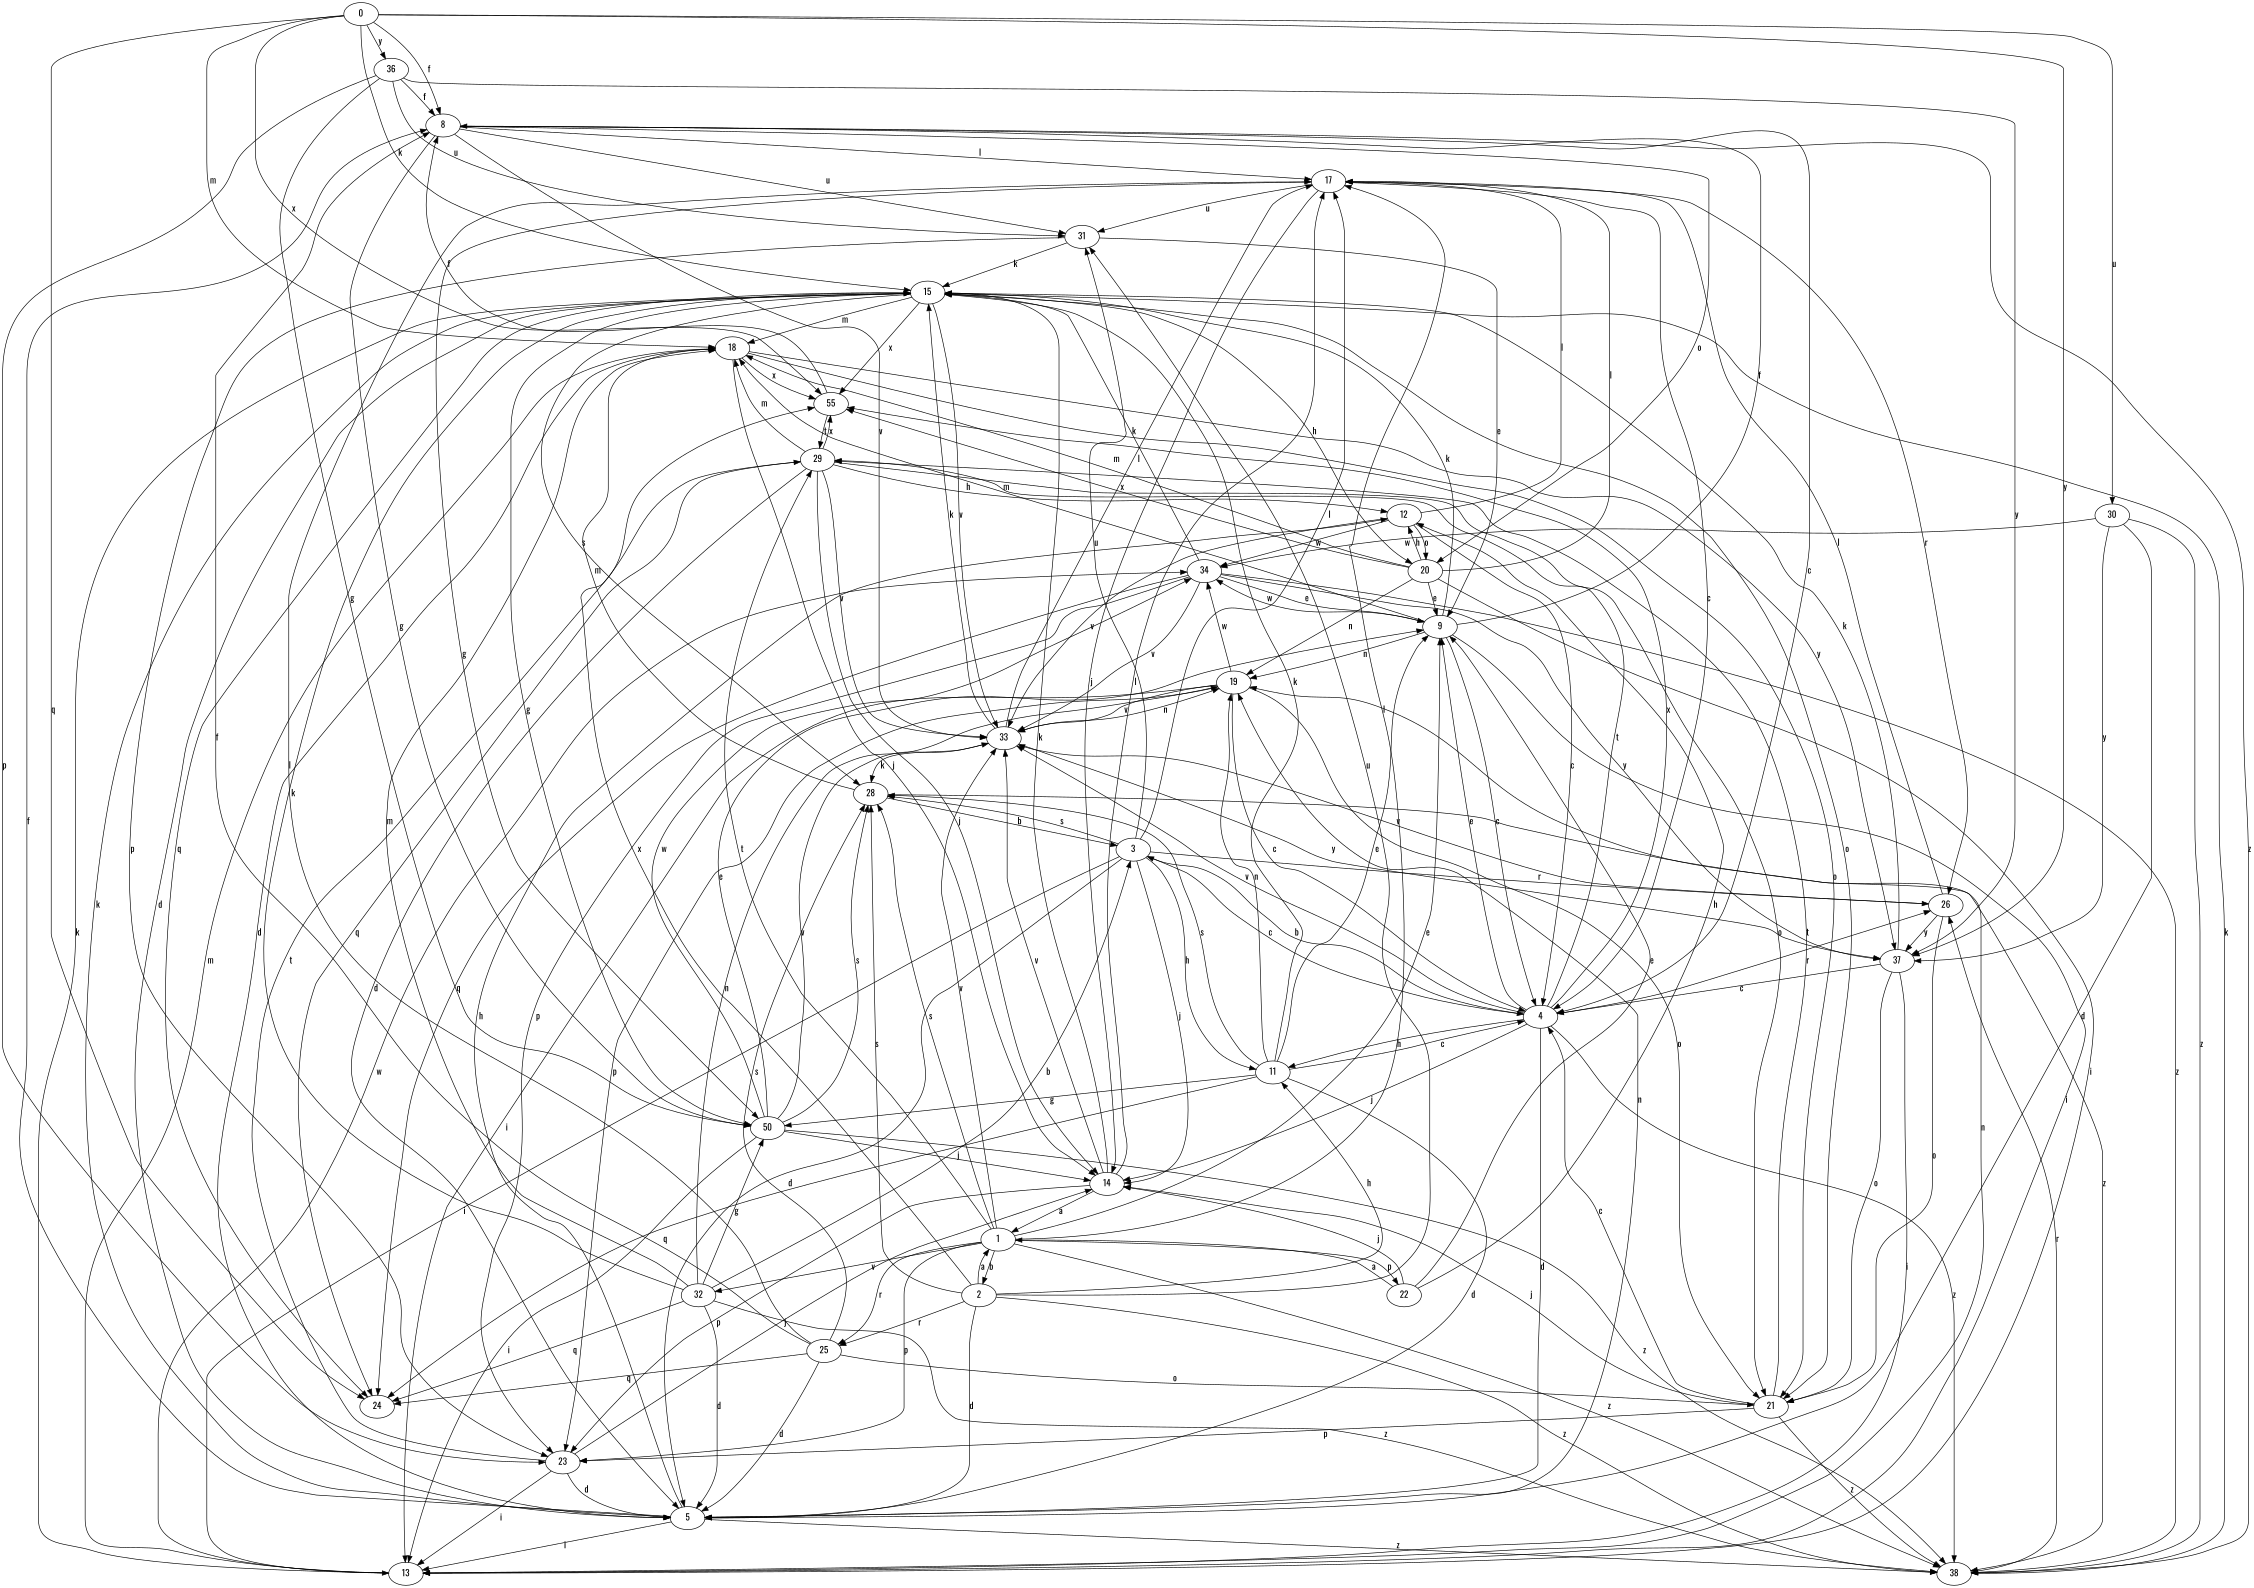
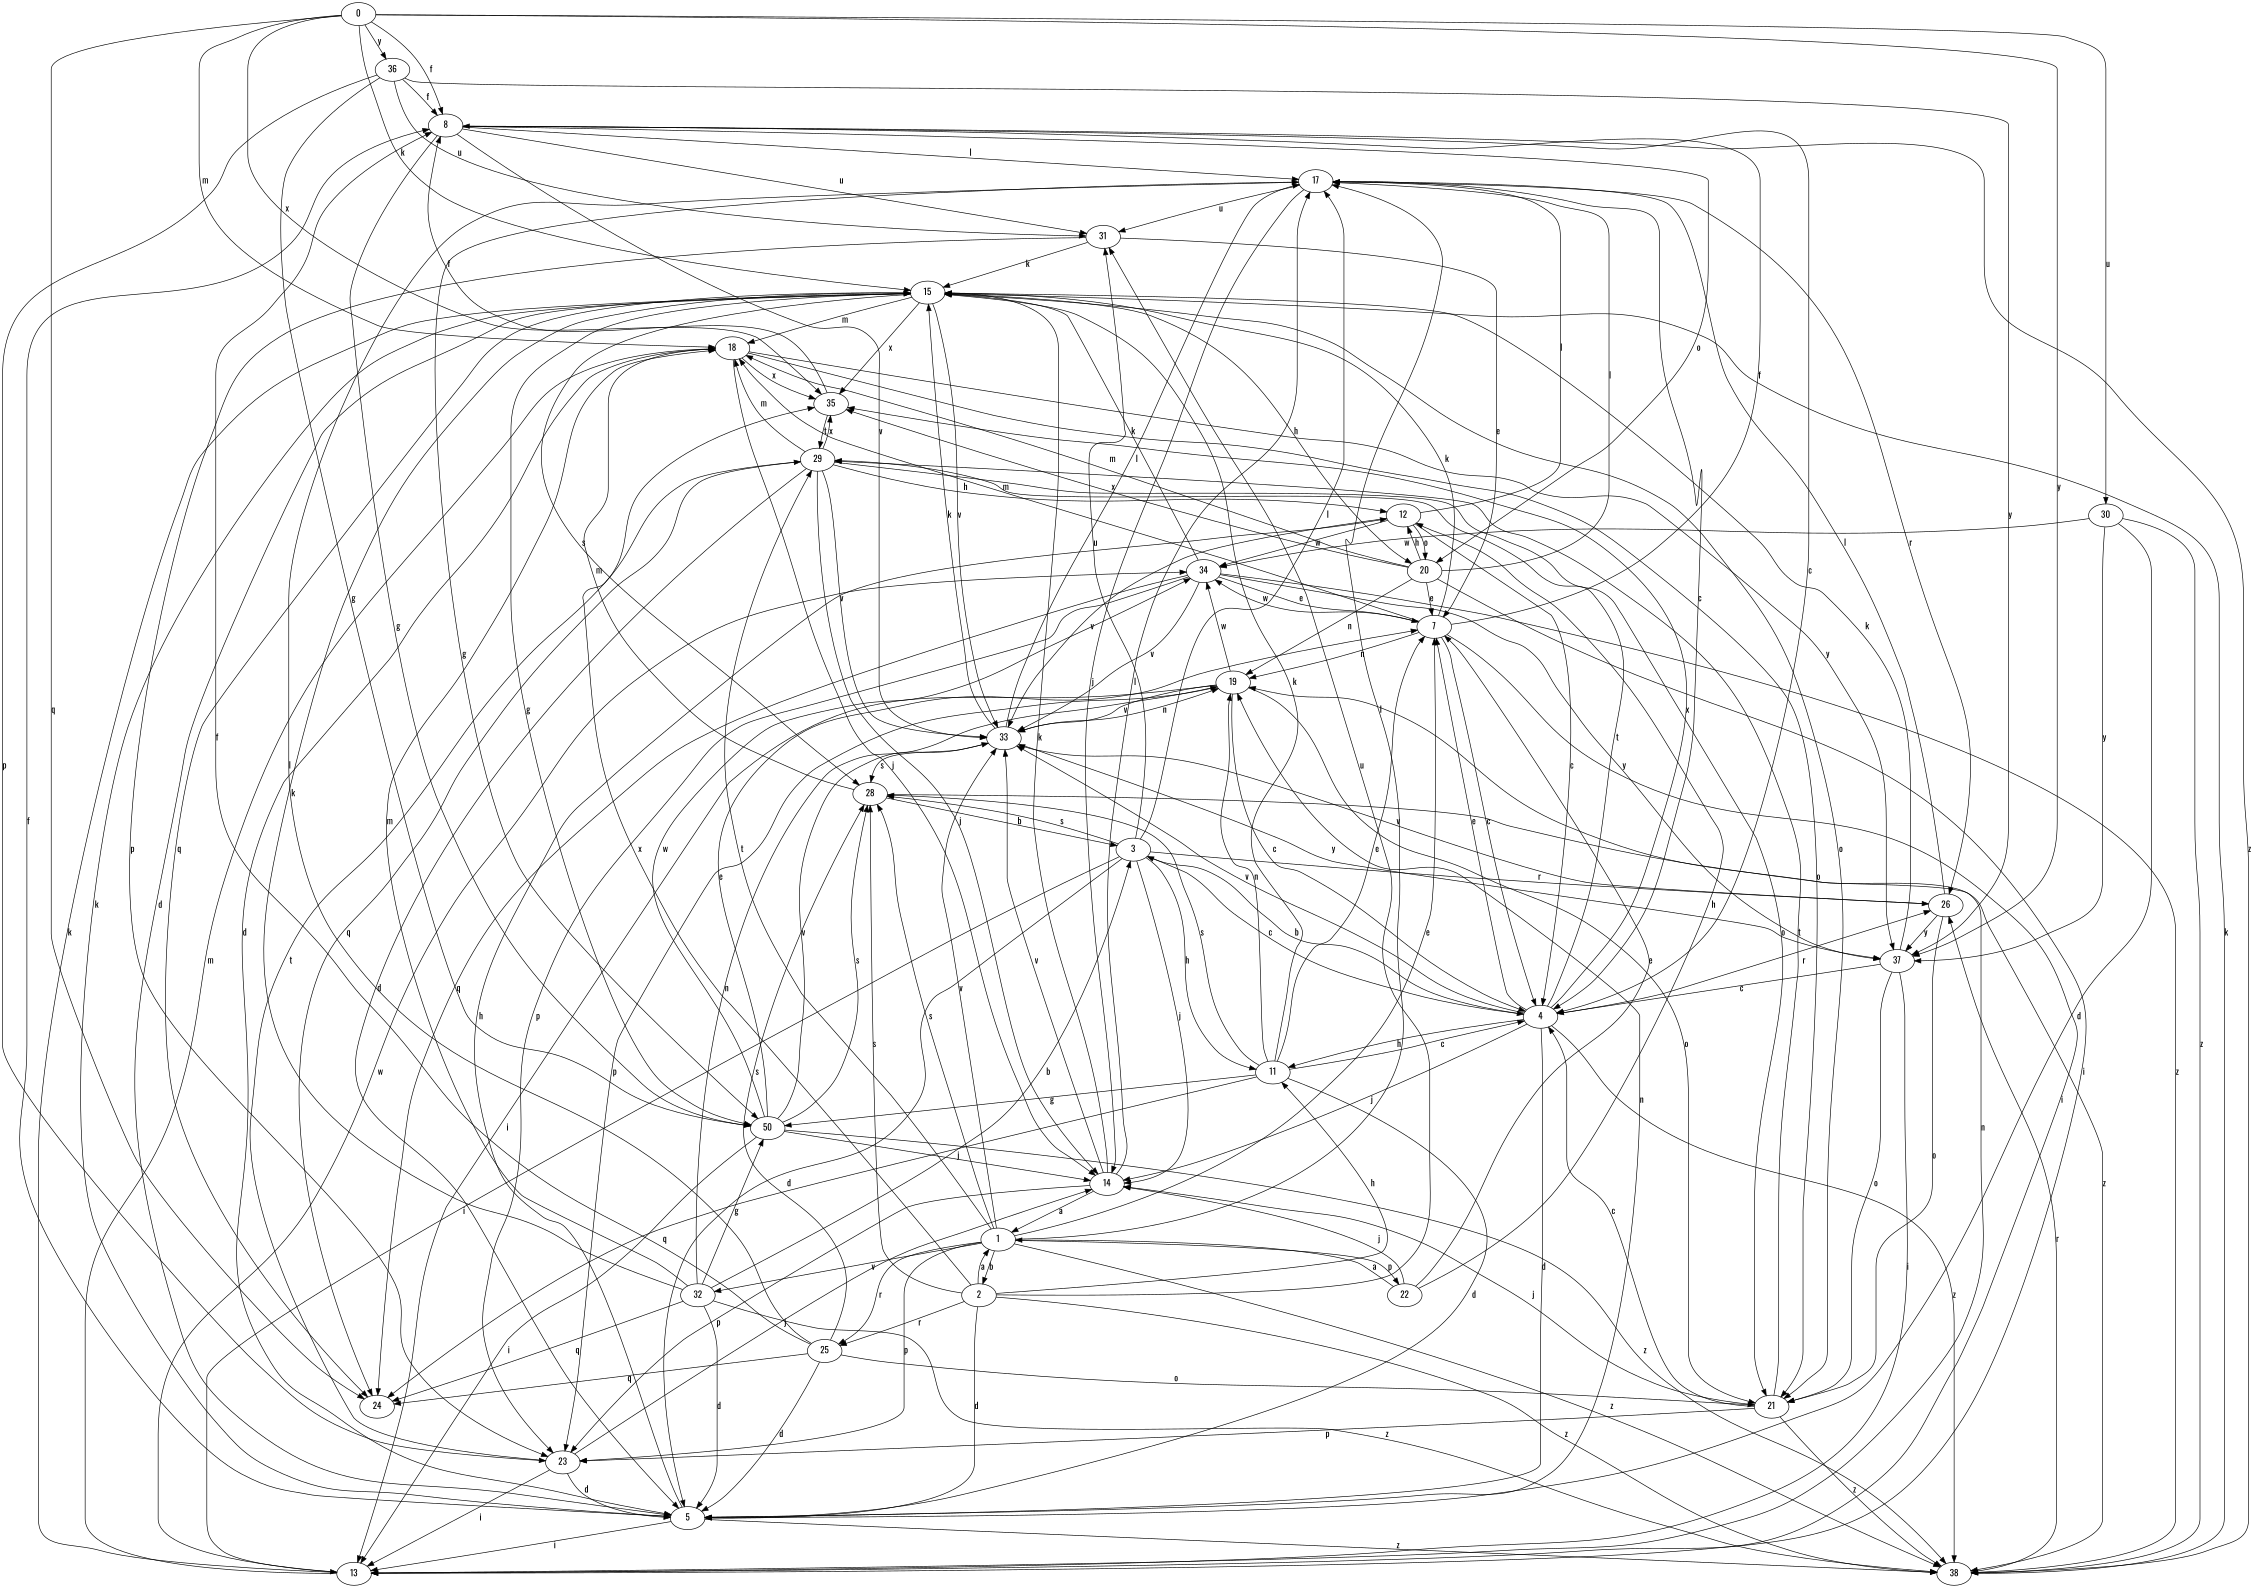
node "55": label "55" -> "35"
node "9": label "9" -> "7"
edge "33" -> "28": label "k" -> "s"
